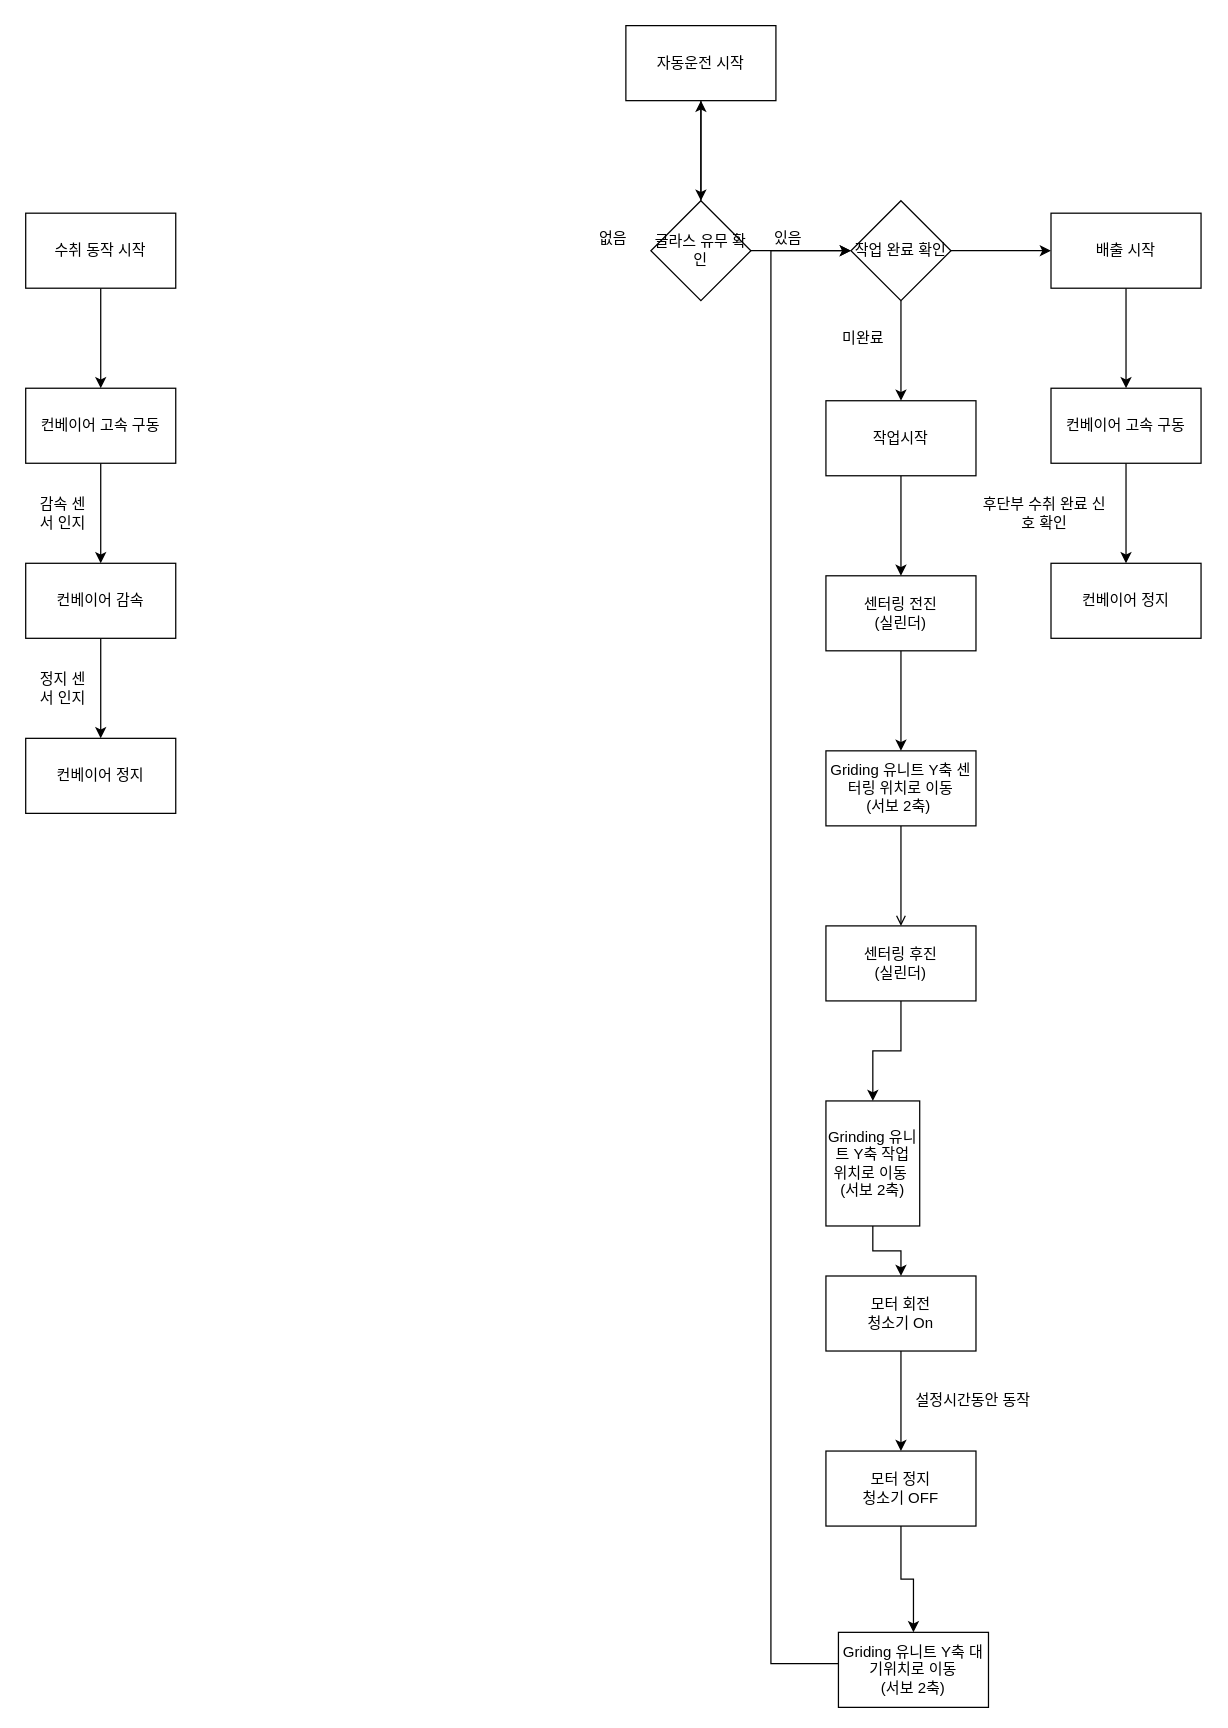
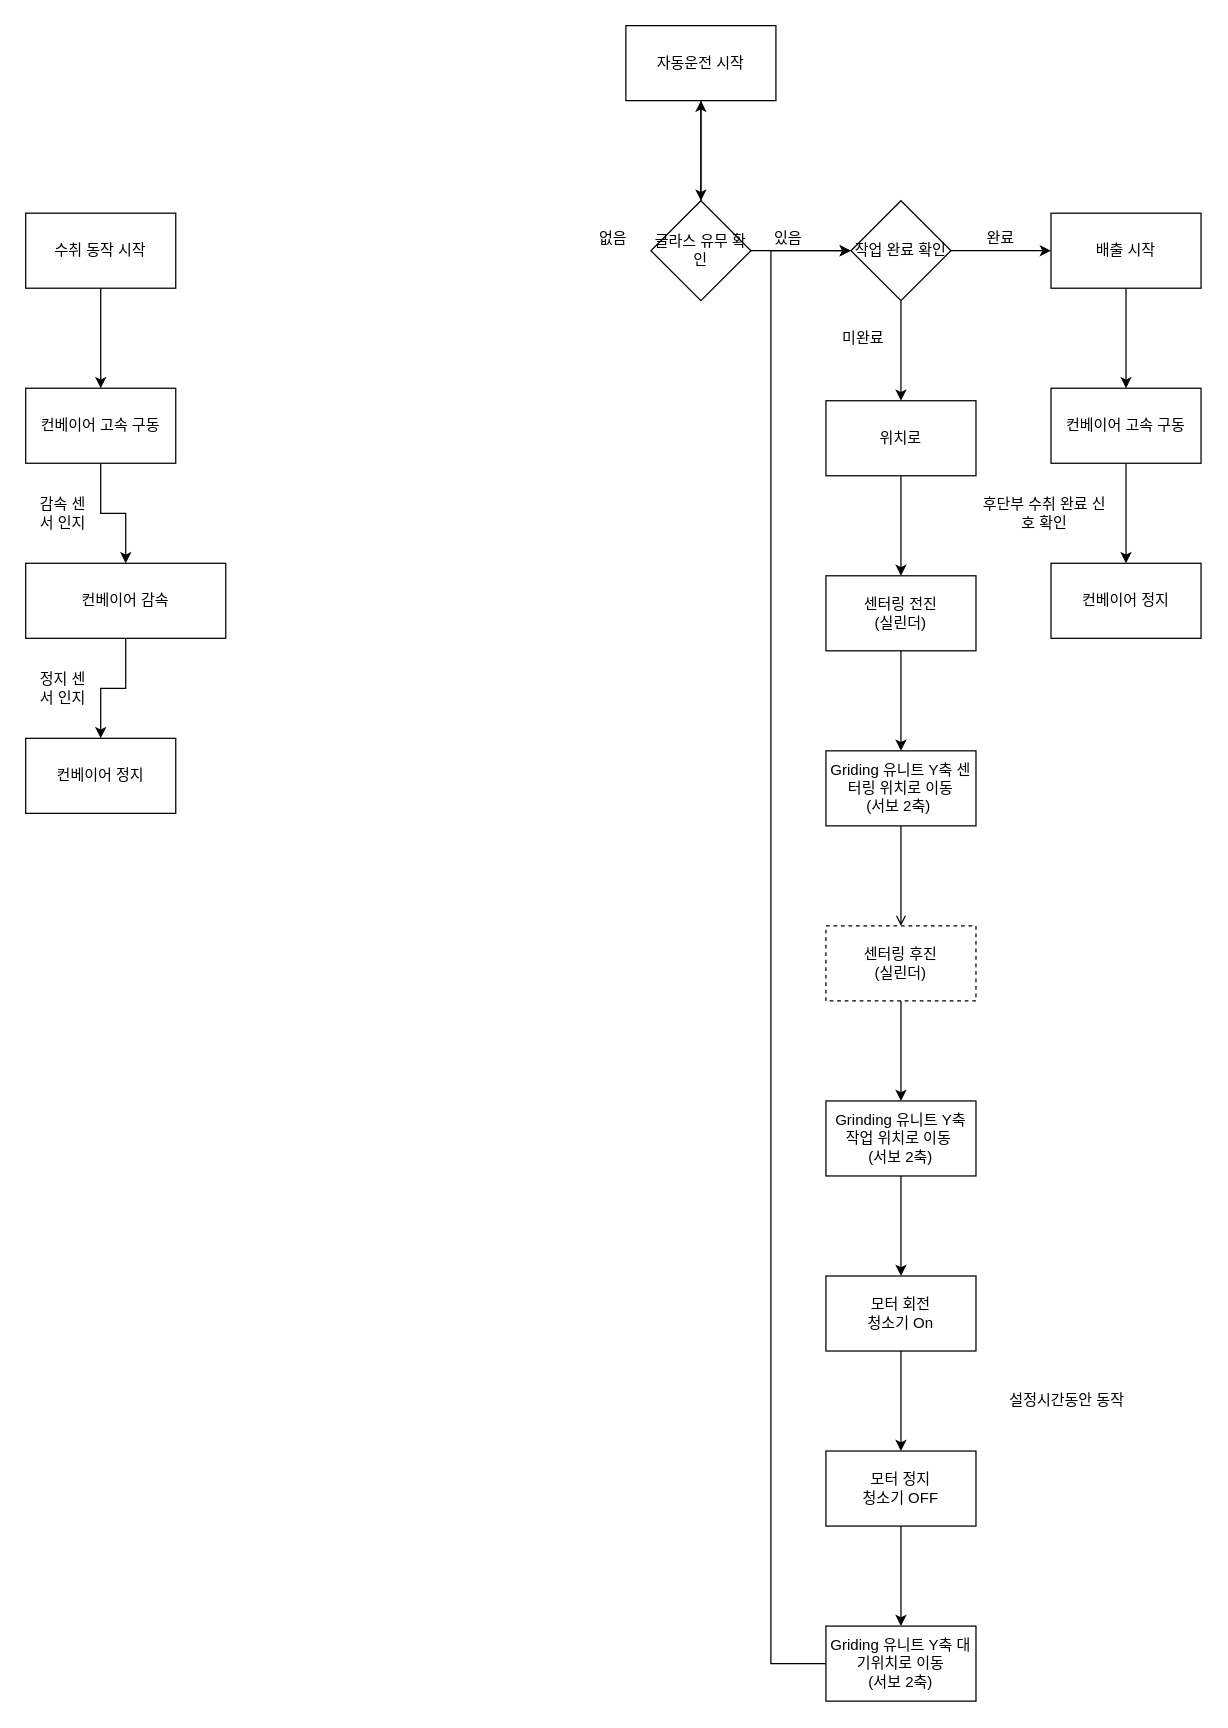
node "완료": added
node "작업시작": label "작업시작" -> "위치로"
node "컨베이어 감속": size 150x75 -> 200x75
node "센터링 후진 (실린더)": style solid -> dashed
node "Grinding 유니트 Y축 작업 위치로 이동 (서보 2축)": size 94x125 -> 150x75
node "설정시간동안 동작": moved (973, 1401) -> (1067, 1401)
node "Griding 유니트 Y축 대기위치로 이동 (서보 2축)": moved (913, 1669) -> (901, 1663)
